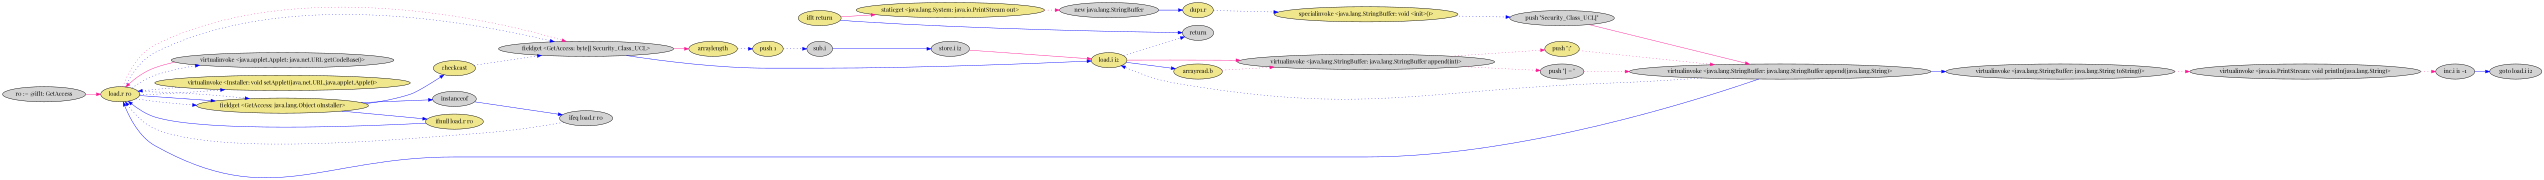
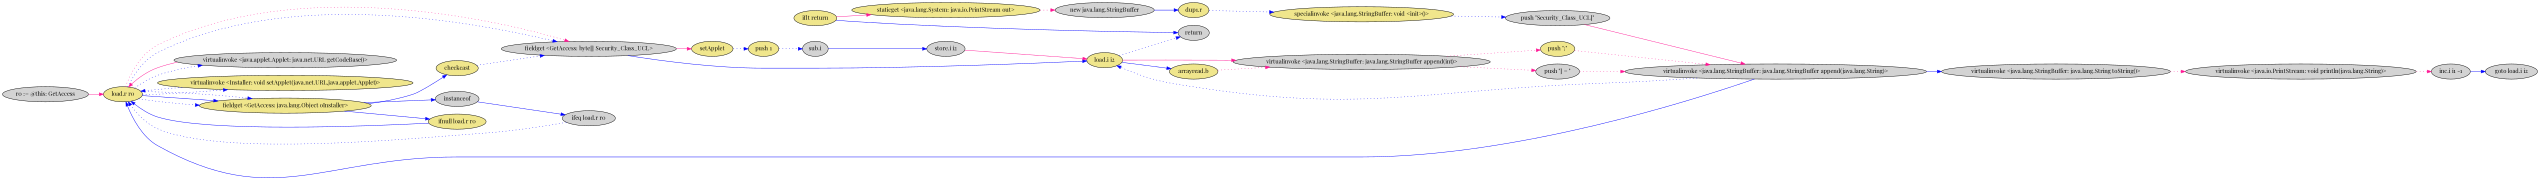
node "arraylength": label "arraylength" -> "setApplet"
node "r0 := @iflt: GetAccess": label "r0 := @iflt: GetAccess" -> "r0 := @this: GetAccess"
